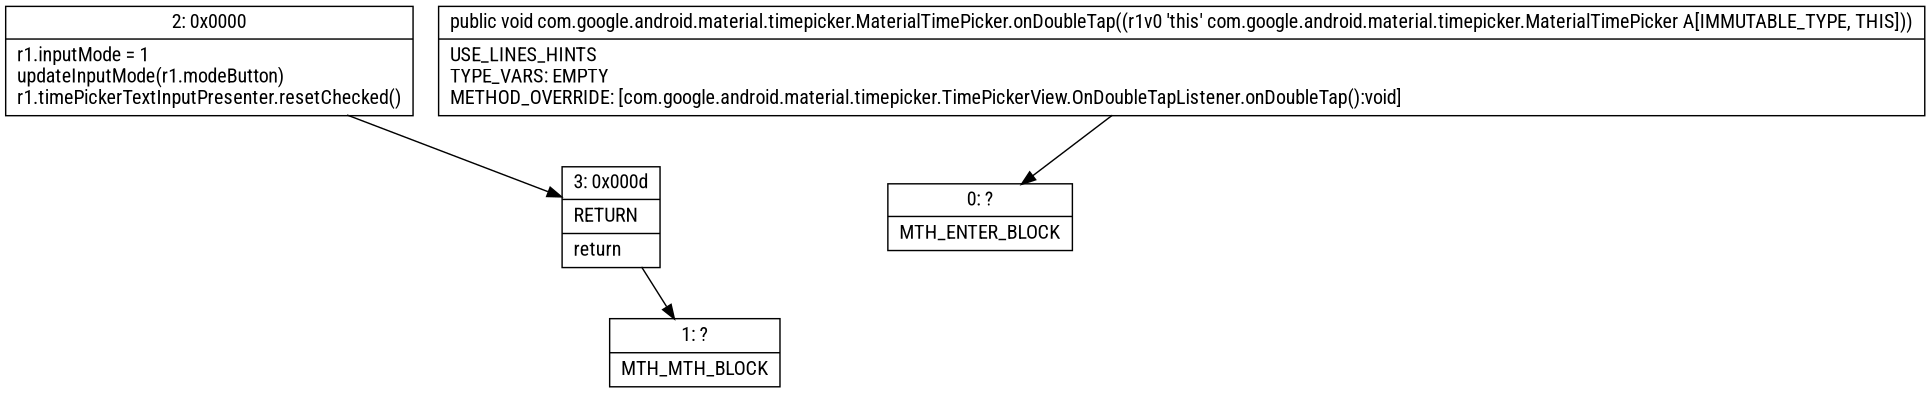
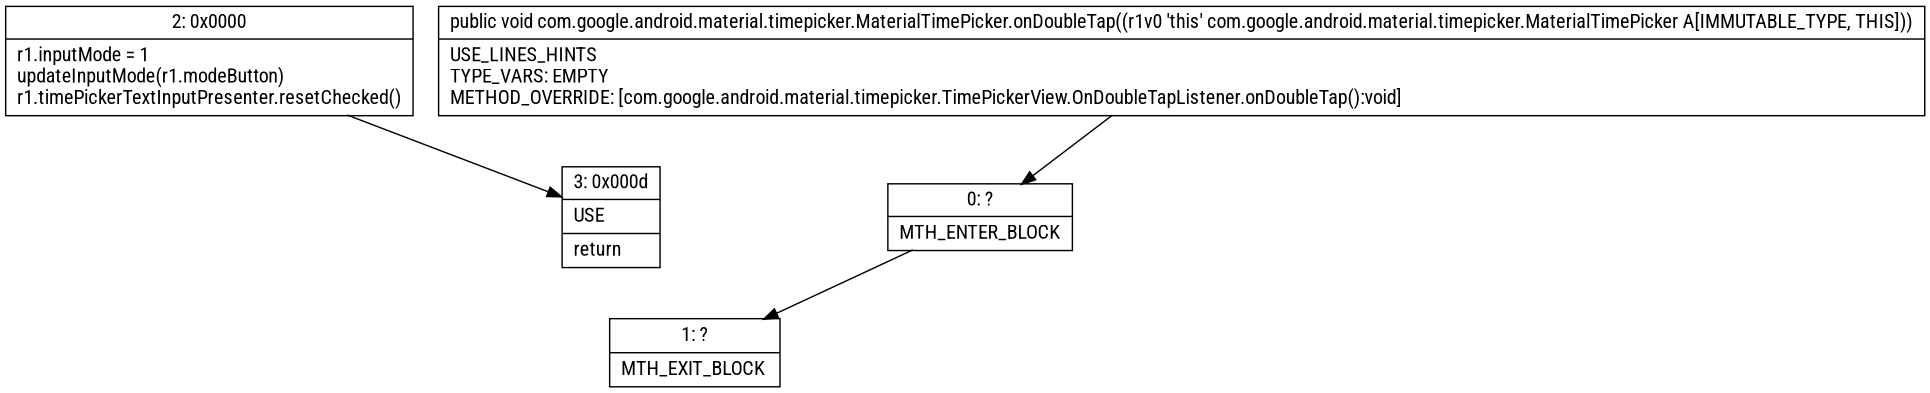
node "3: 0x000d": text "RETURN" -> "USE"
edge "3: 0x000d" -> "1: ?": now "0: ?" -> "1: ?"
node "1: ?": text "MTH_MTH_BLOCK" -> "MTH_EXIT_BLOCK"
